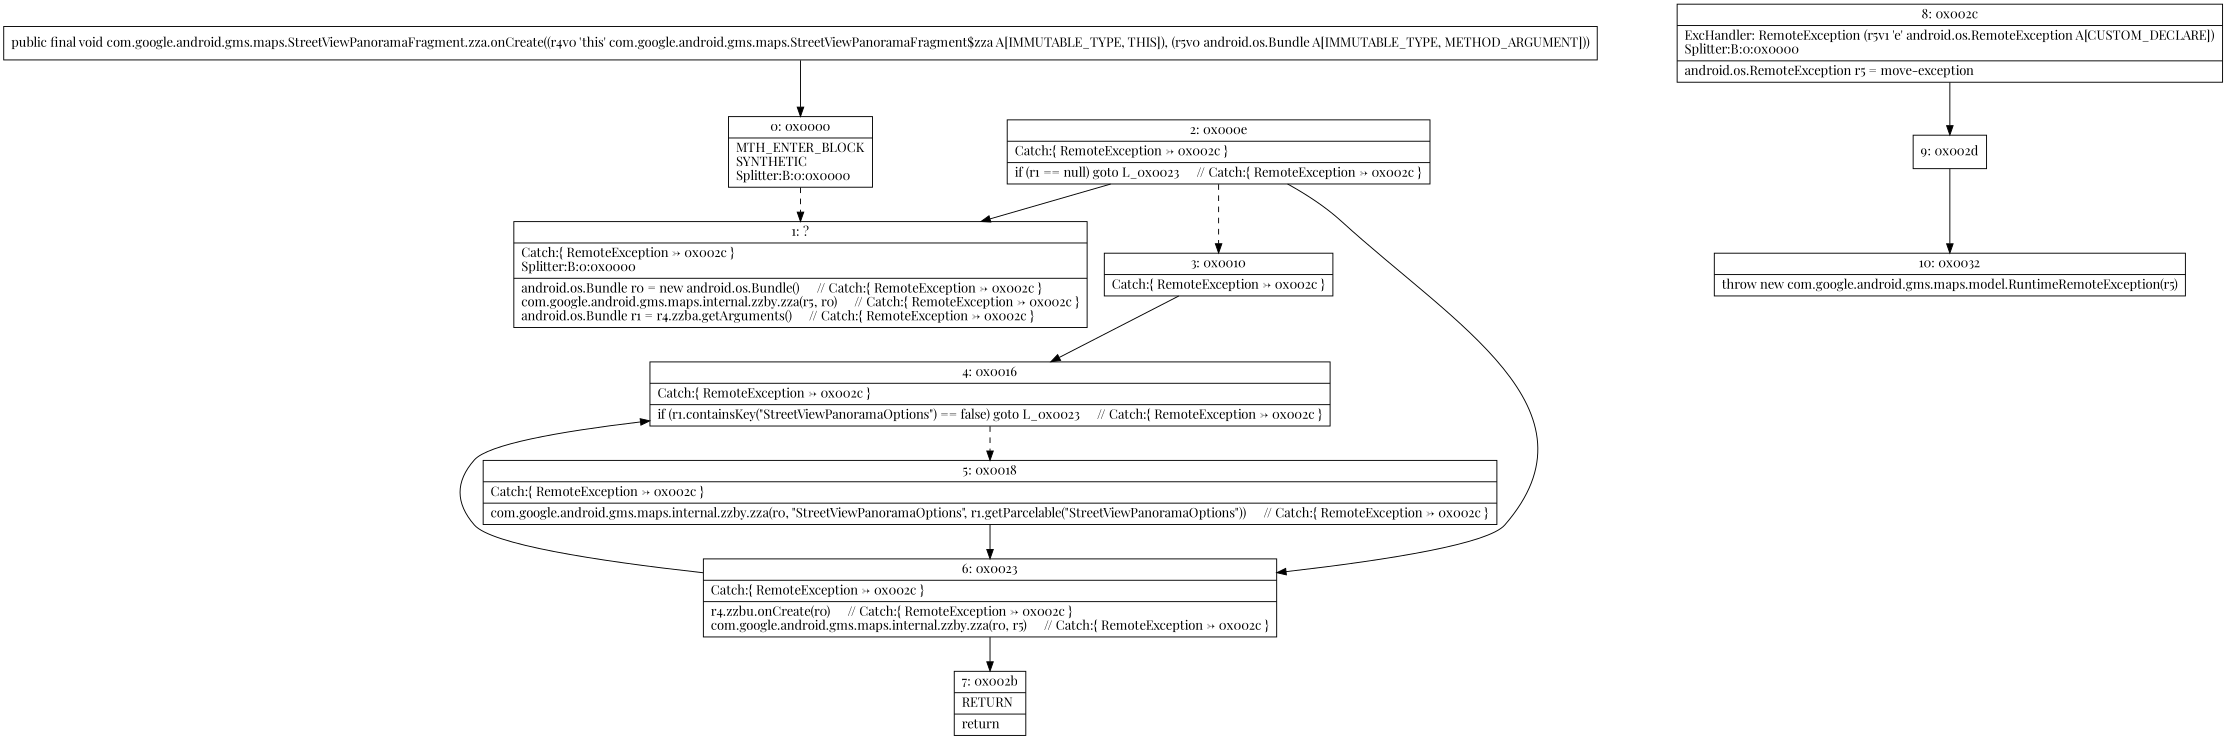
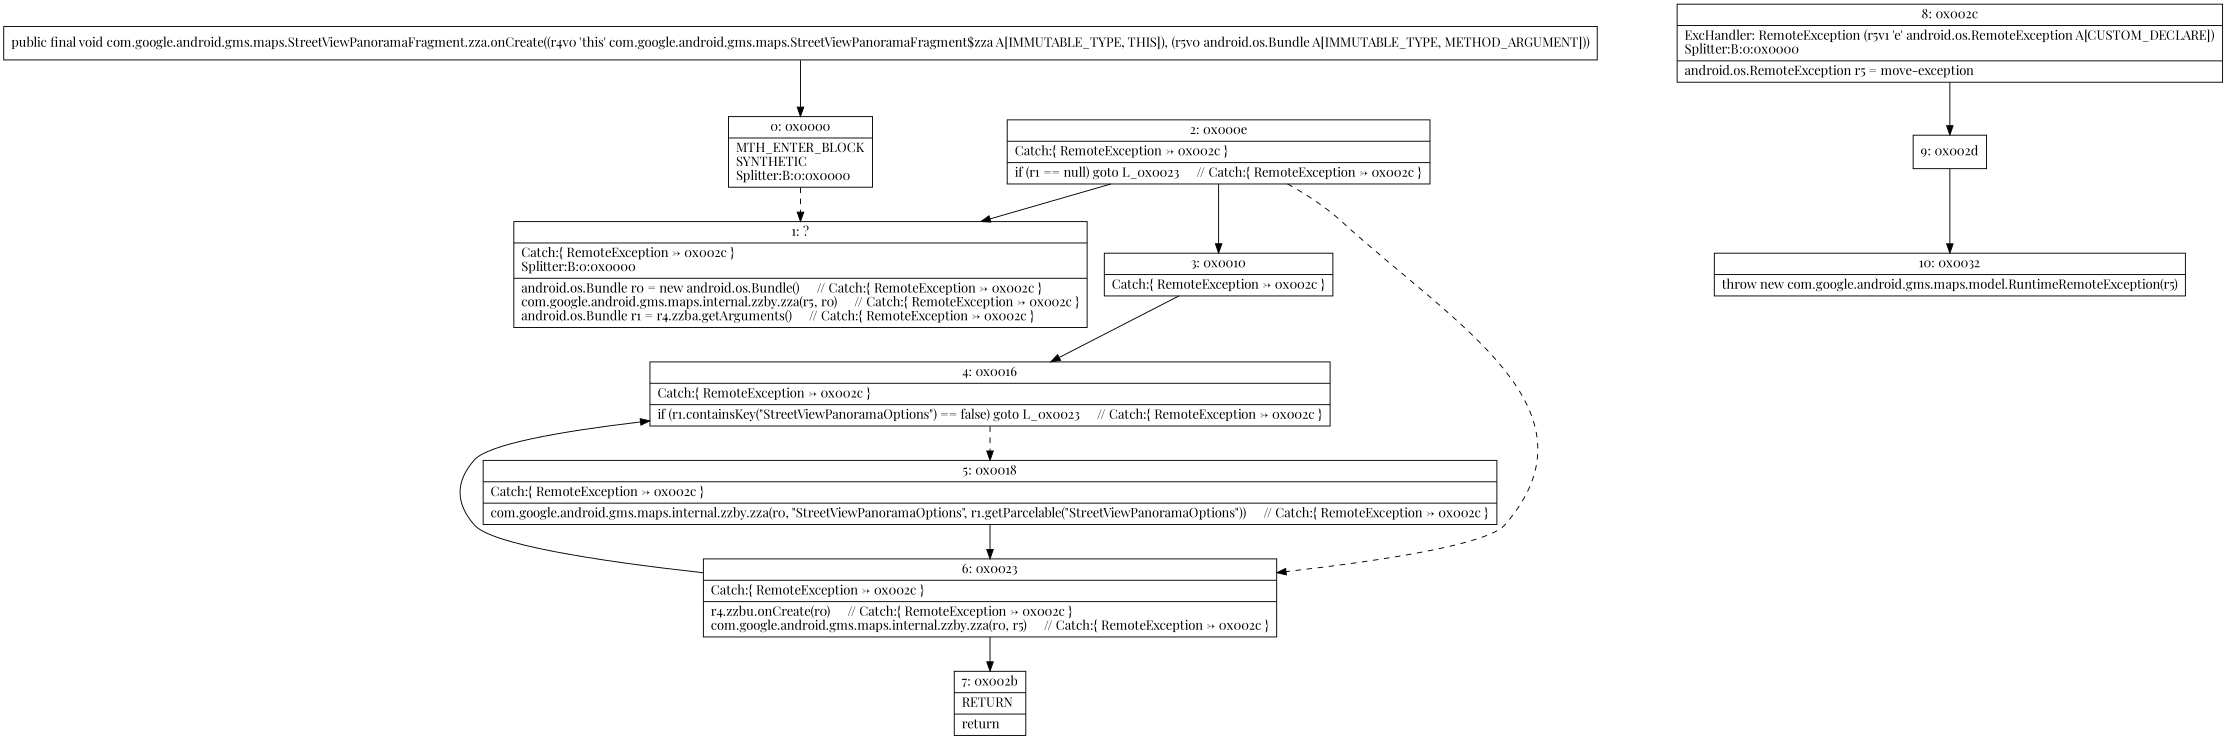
edge "2: 0x000e" -> "3: 0x0010": style dashed -> solid
edge "2: 0x000e" -> "6: 0x0023": style solid -> dashed
